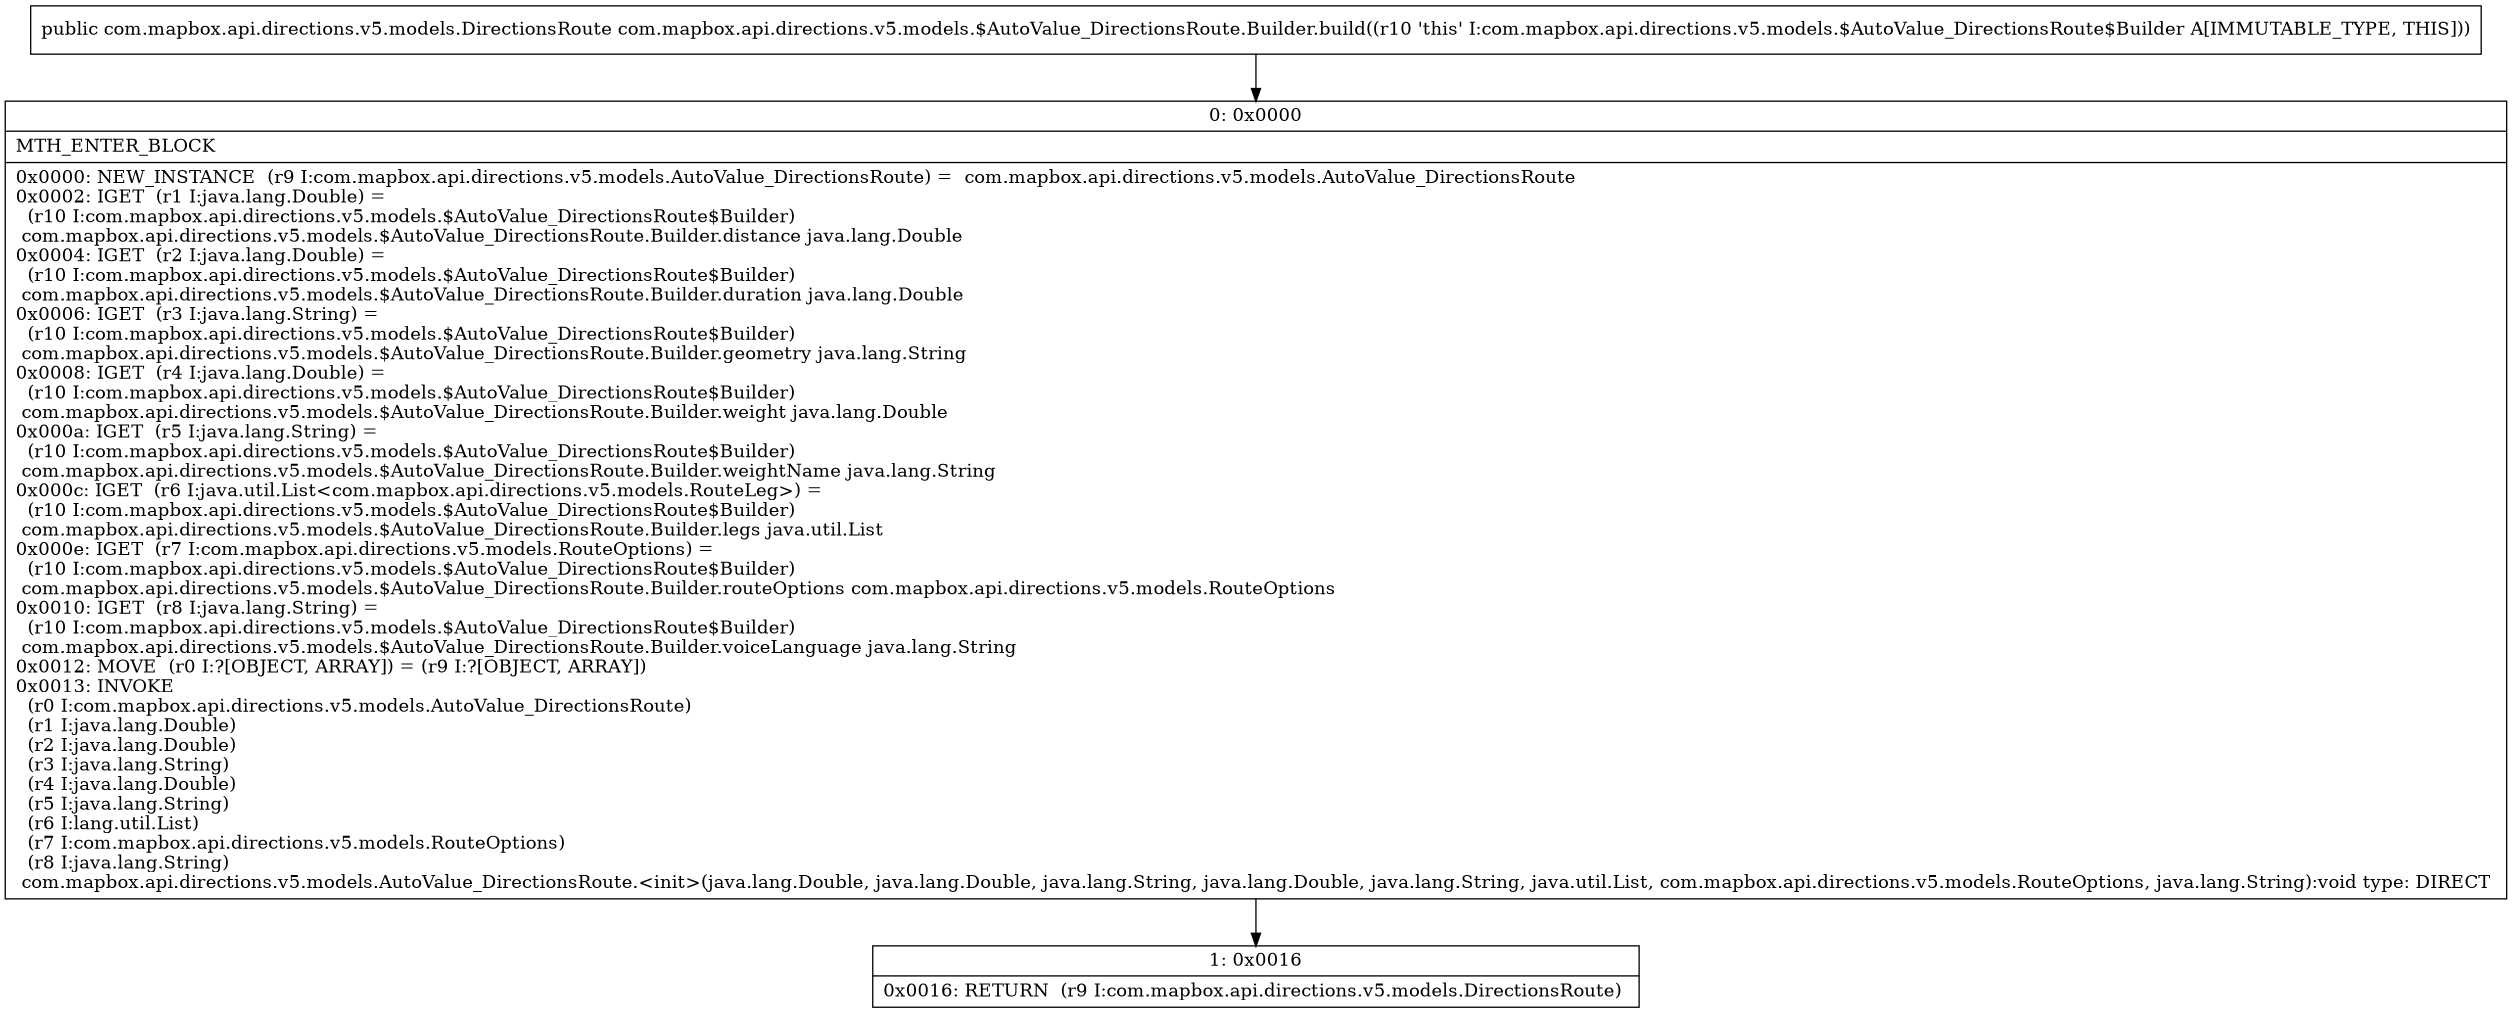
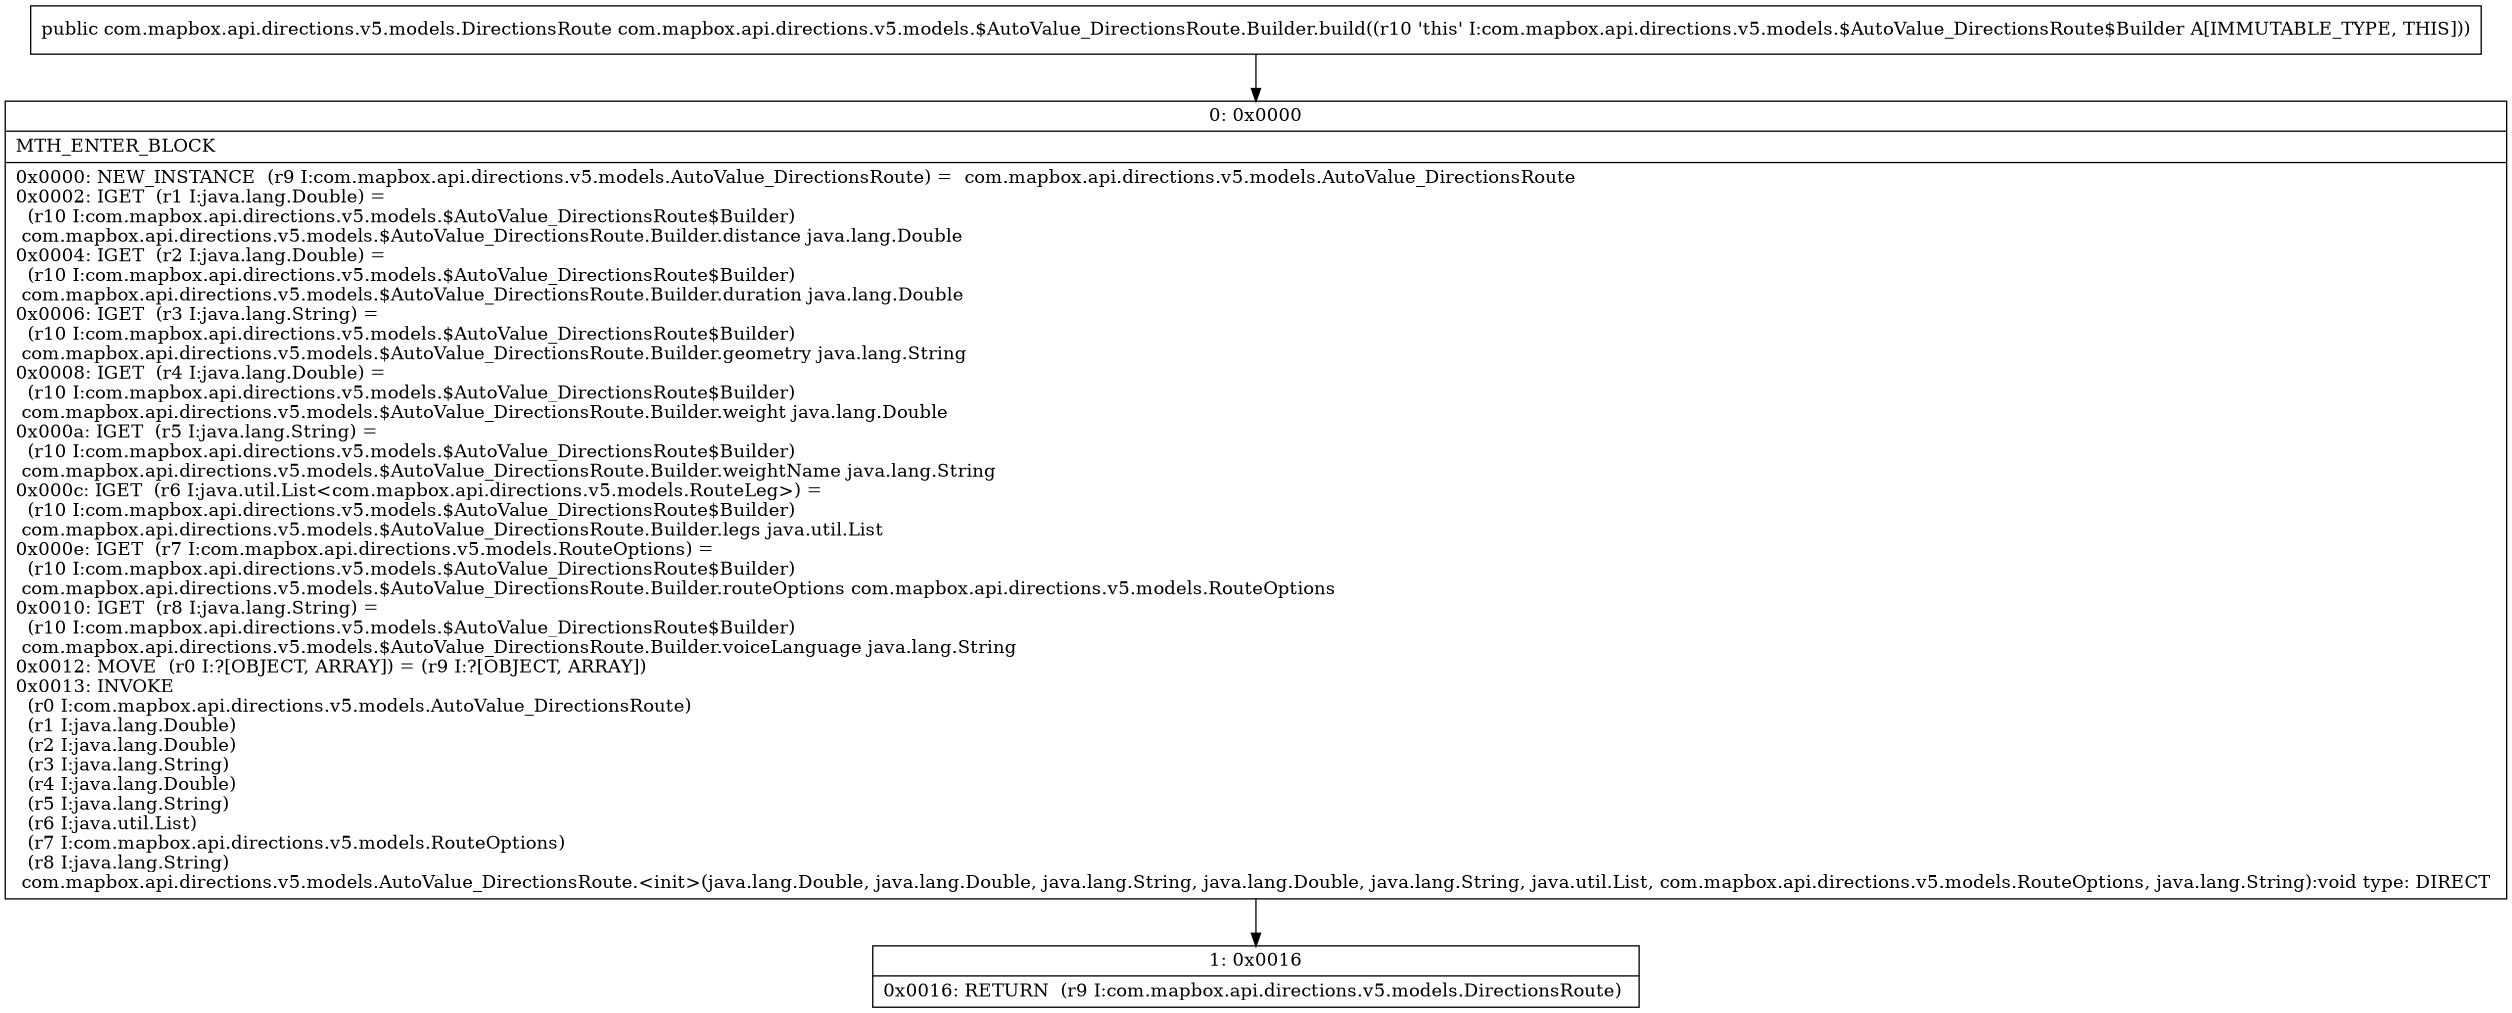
node "0: 0x0000": text "(r6 I:lang.util.List)" -> "(r6 I:java.util.List)"
